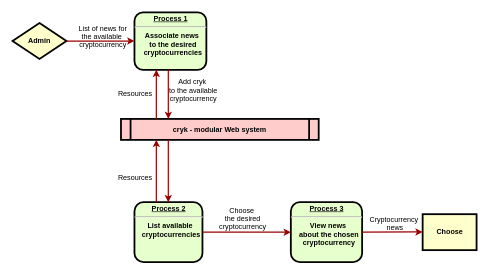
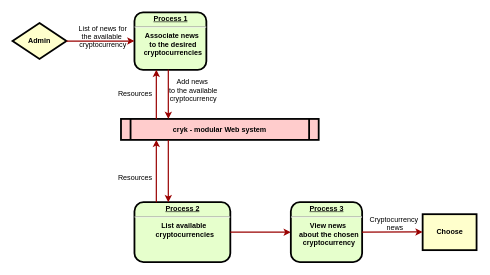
node "Add cryk to the available cryptocurrency": label "Add cryk to the available cryptocurrency" -> "Add news to the available cryptocurrency"
node "Choose the desired cryptocurrency": removed
node "Process 2 List available cryptocurrencies": size 68x60 -> 96x60
